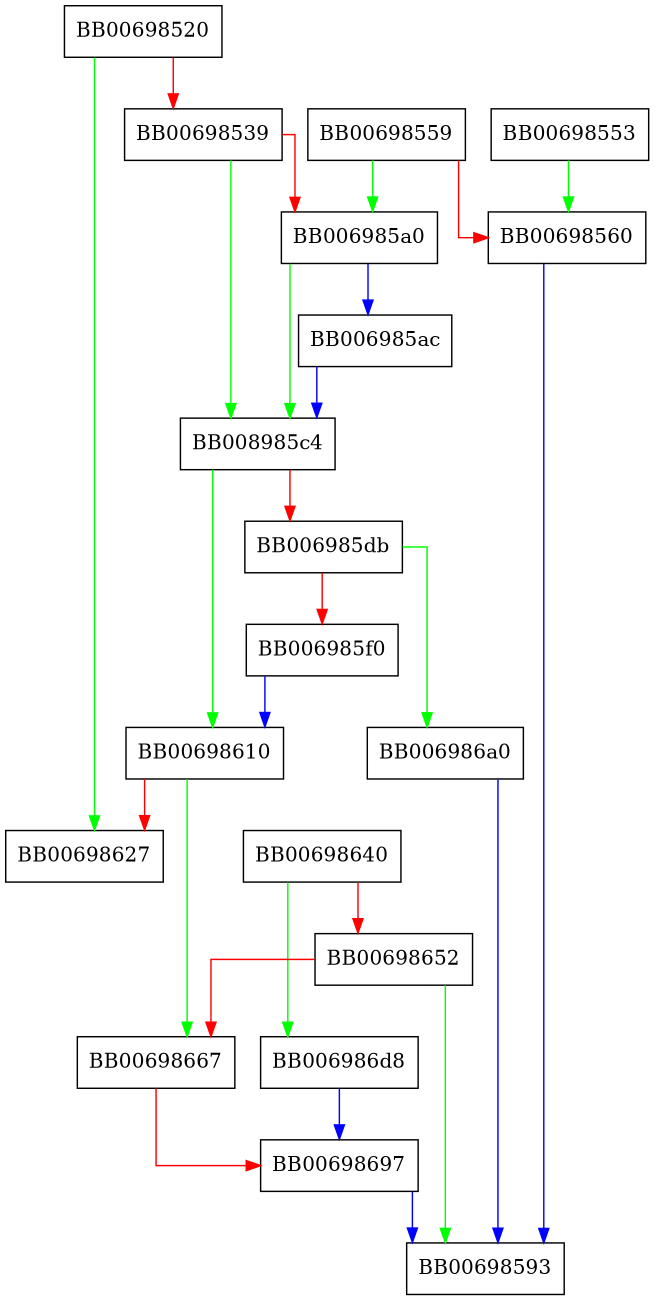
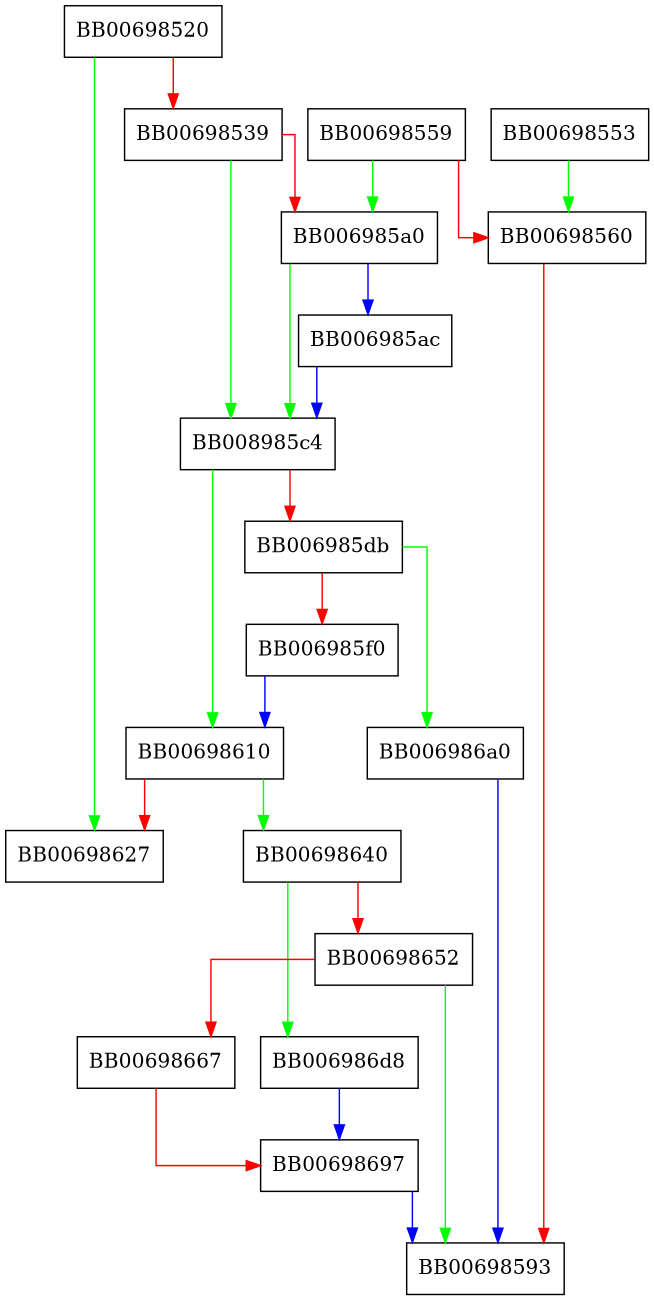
edge "BB00698560" -> "BB00698593": color blue -> red
edge "BB00698610" -> "BB00698667": now "BB00698610" -> "BB00698640"
